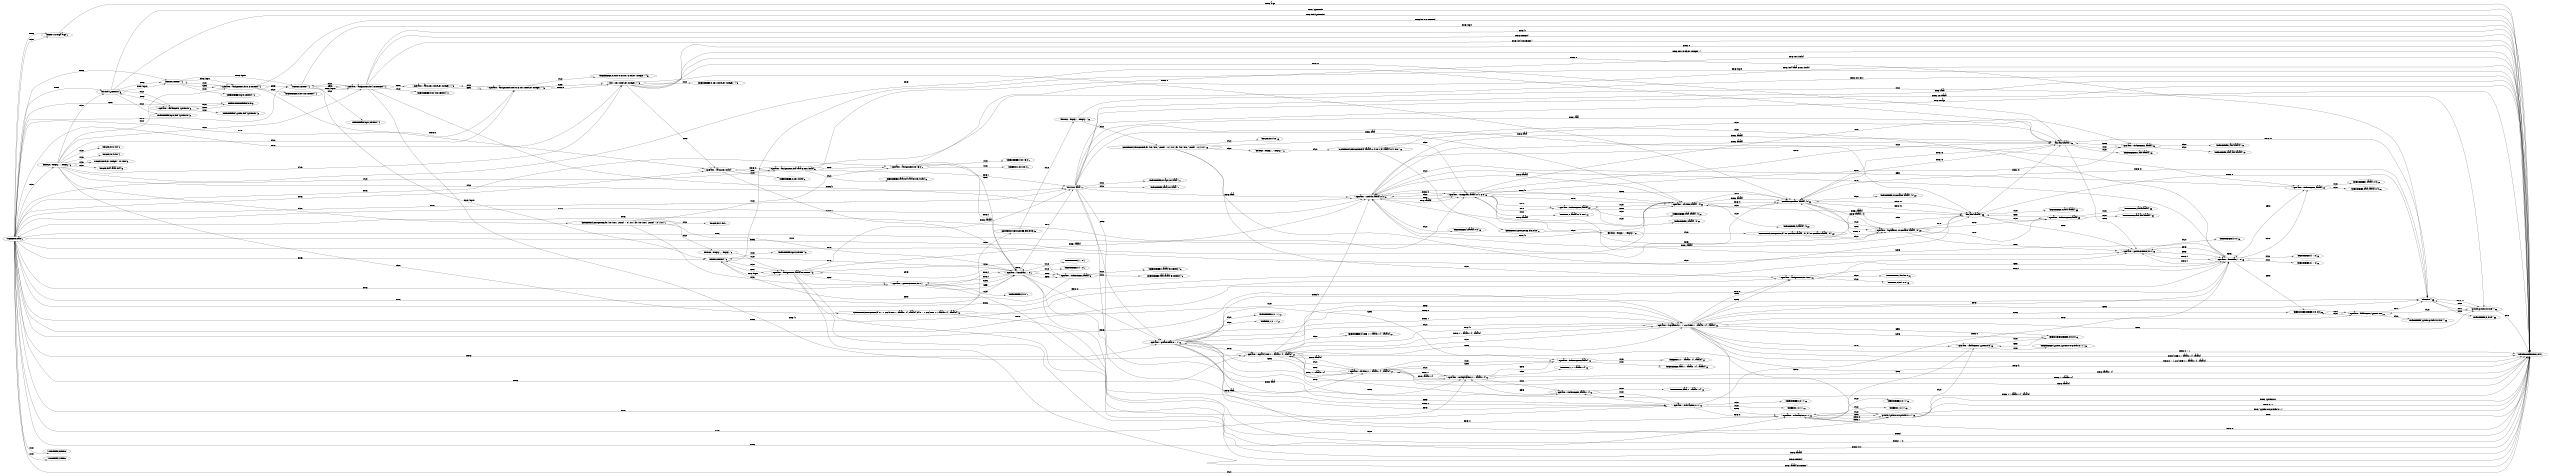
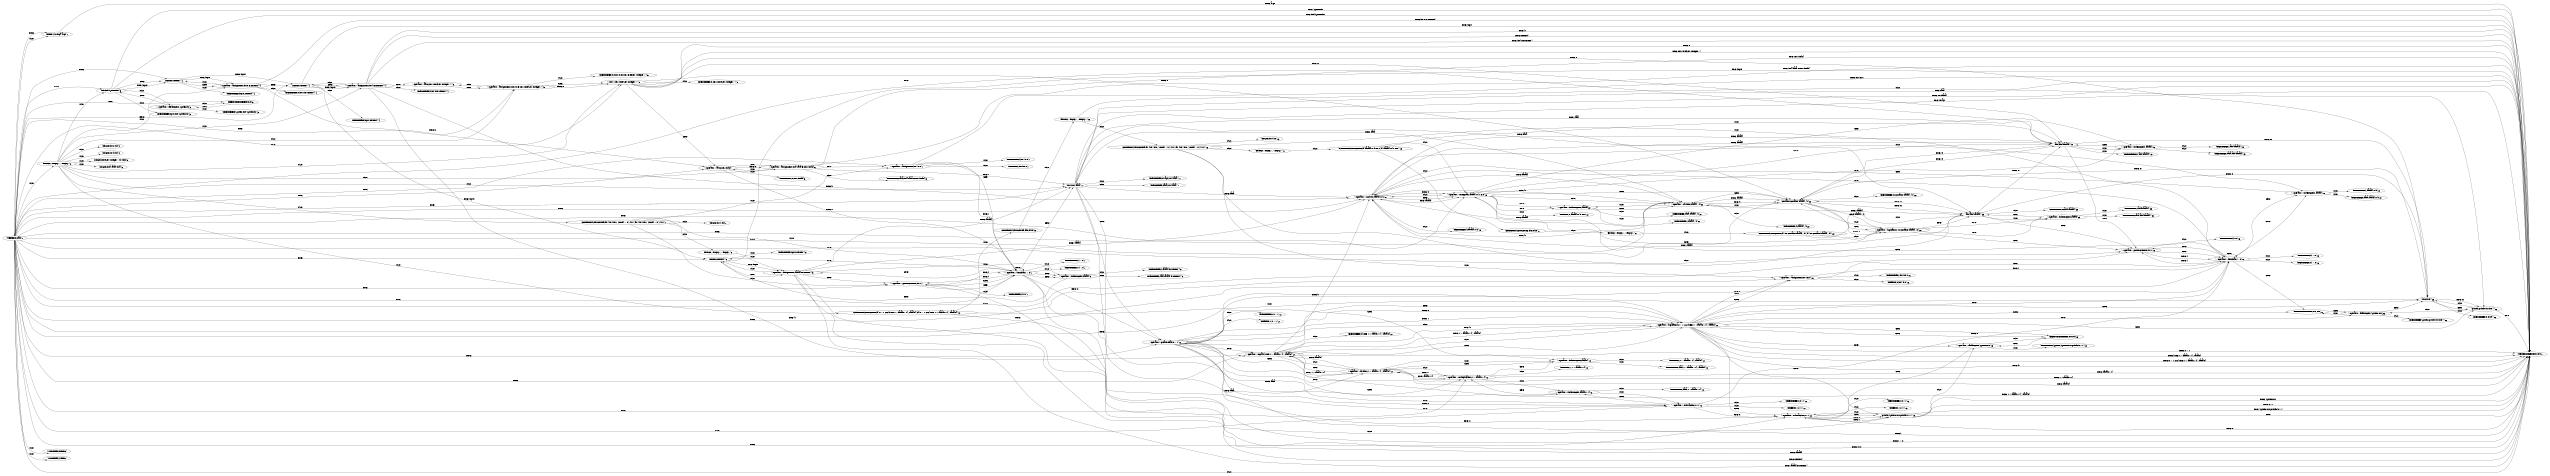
edge "(<operator>.assignment,int[] data = new int[n])" -> "(<operator>.alloc,new int[n])": added, label "AST:"
